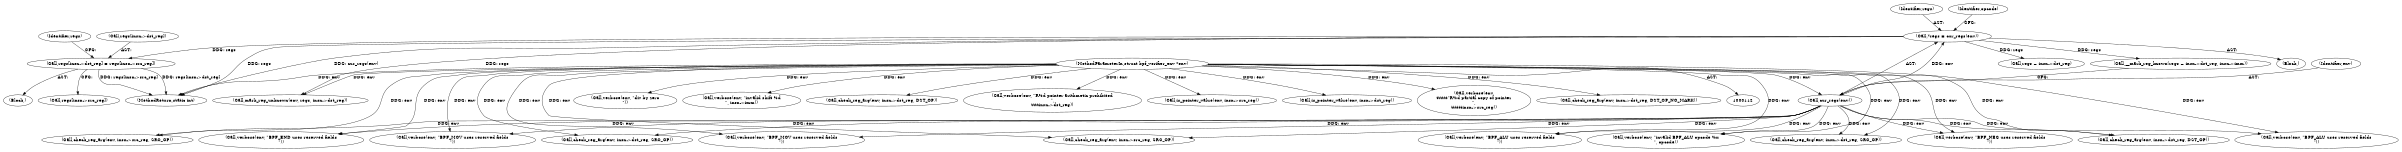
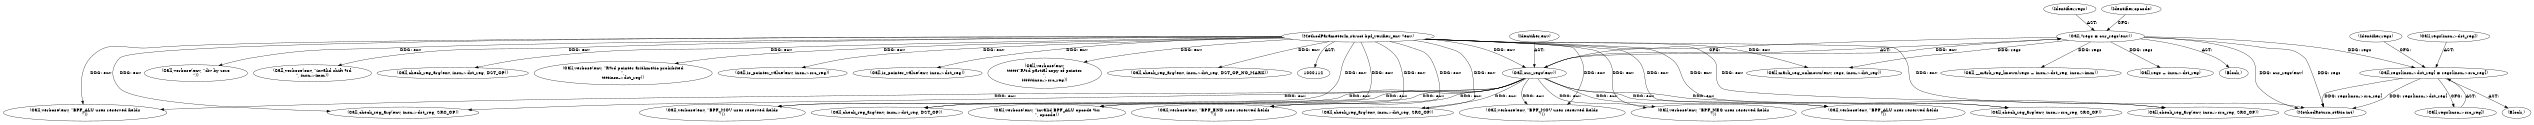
edge "(Call,__mark_reg_known(regs + insn->dst_reg, insn->imm))" -> "(Call,cur_regs(env))": now "(Call,*regs = cur_regs(env))" -> "(Call,cur_regs(env))"
edge "(Call,regs[insn->src_reg])" -> "(Call,regs[insn->dst_reg] = regs[insn->src_reg])": added, label "AST:"
